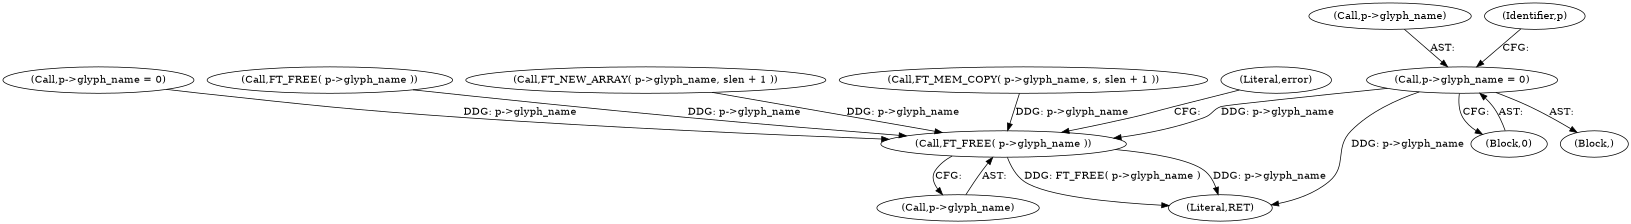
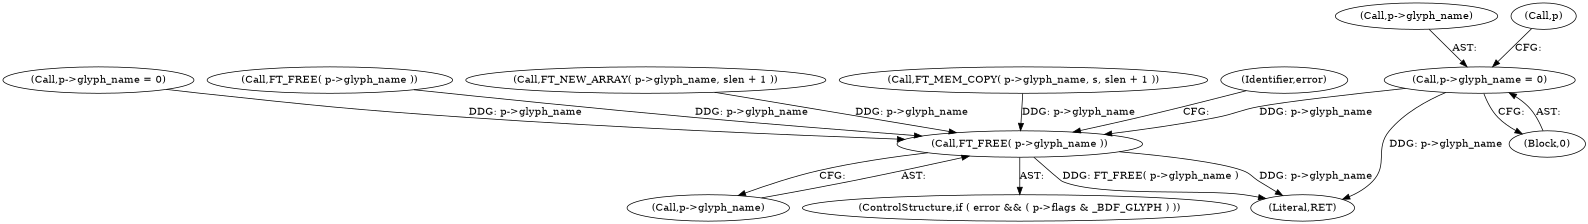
node "(Identifier,p)": label "(Identifier,p)" -> "(Call,p)"
node "(Literal,error)": label "(Literal,error)" -> "(Identifier,error)"
node "(Block,)": removed
node "(ControlStructure,if ( error && ( p->flags & _BDF_GLYPH ) ))": added
